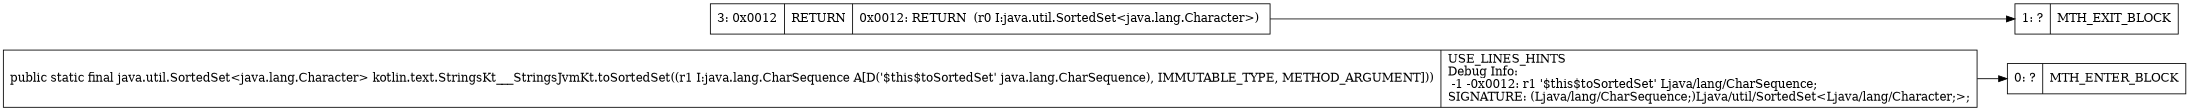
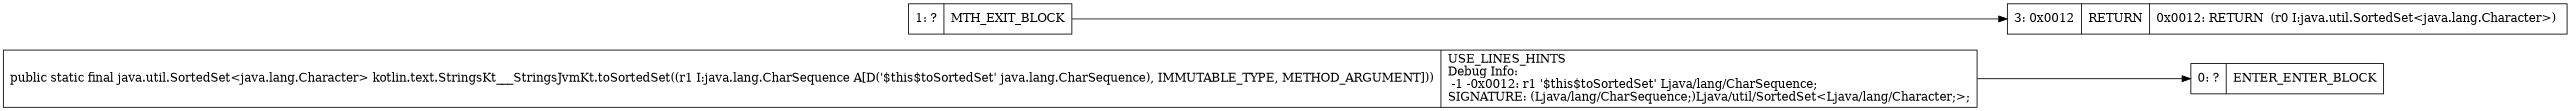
edge "3: 0x0012" -> "1: ?": reversed
node "0: ?": text "MTH_ENTER_BLOCK" -> "ENTER_ENTER_BLOCK"
